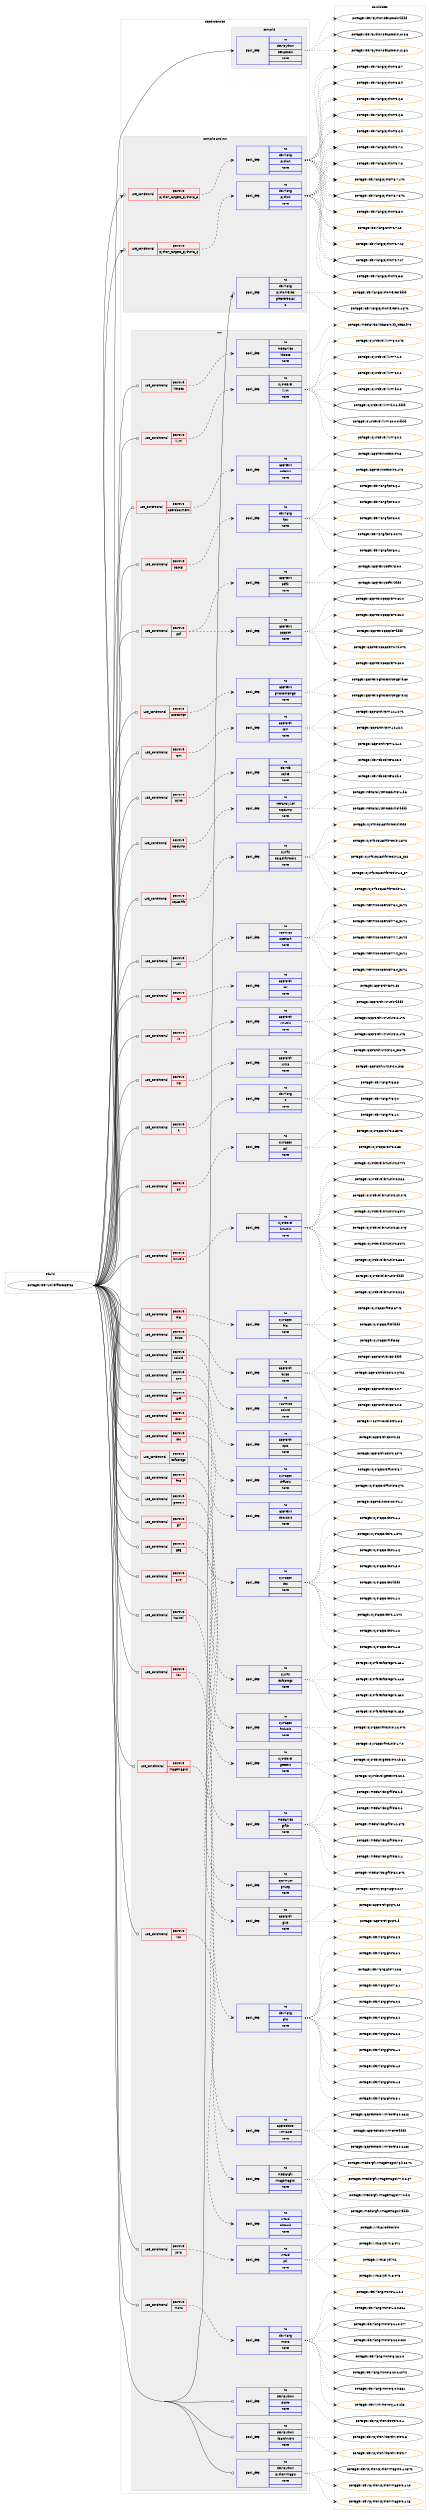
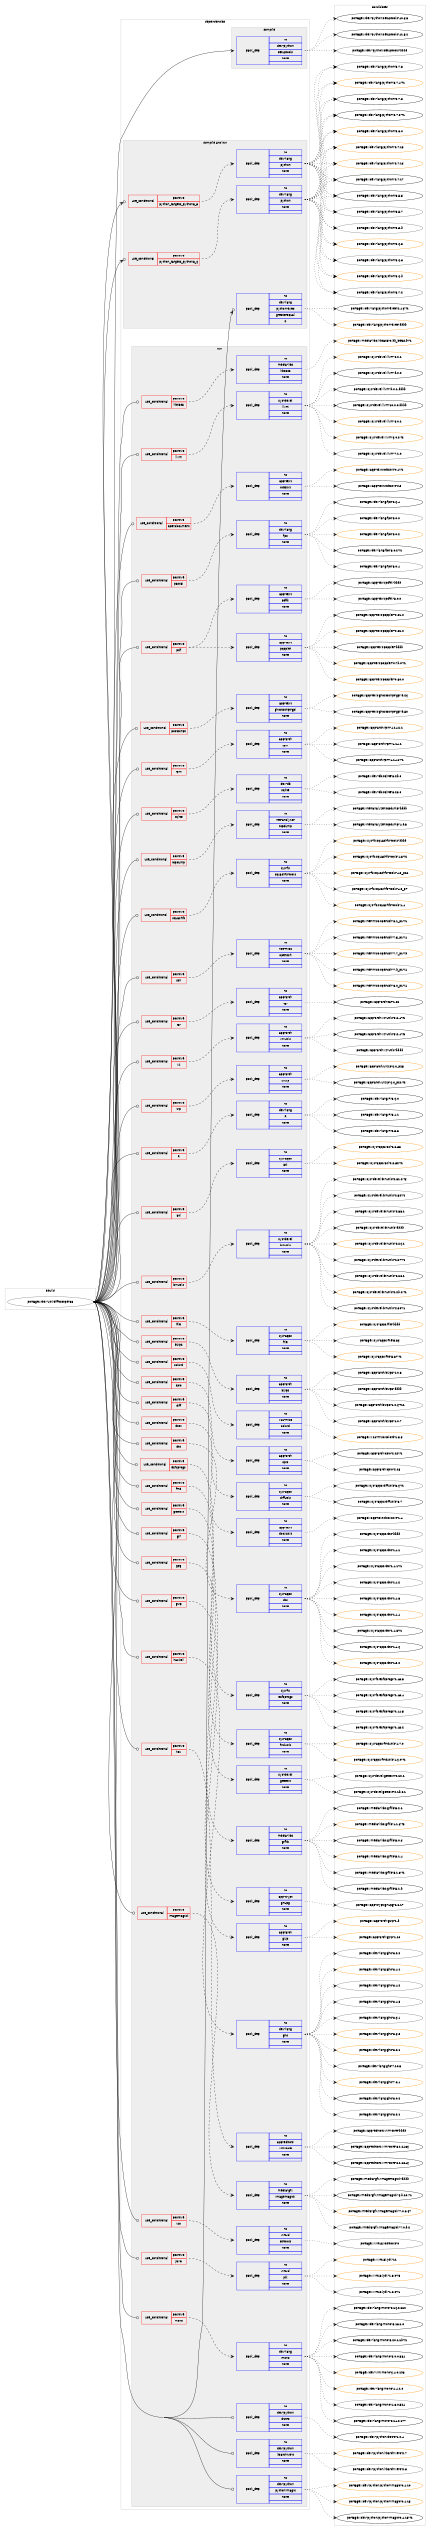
node "portage://dev-python/setuptools-41.5.1": color darkorange -> black
node "portage://dev-lang/python-3.7.5": added
node "portage://dev-lang/arch-2.7.15": label "portage://dev-lang/arch-2.7.15" -> "portage://dev-lang/python-2.7.15"
